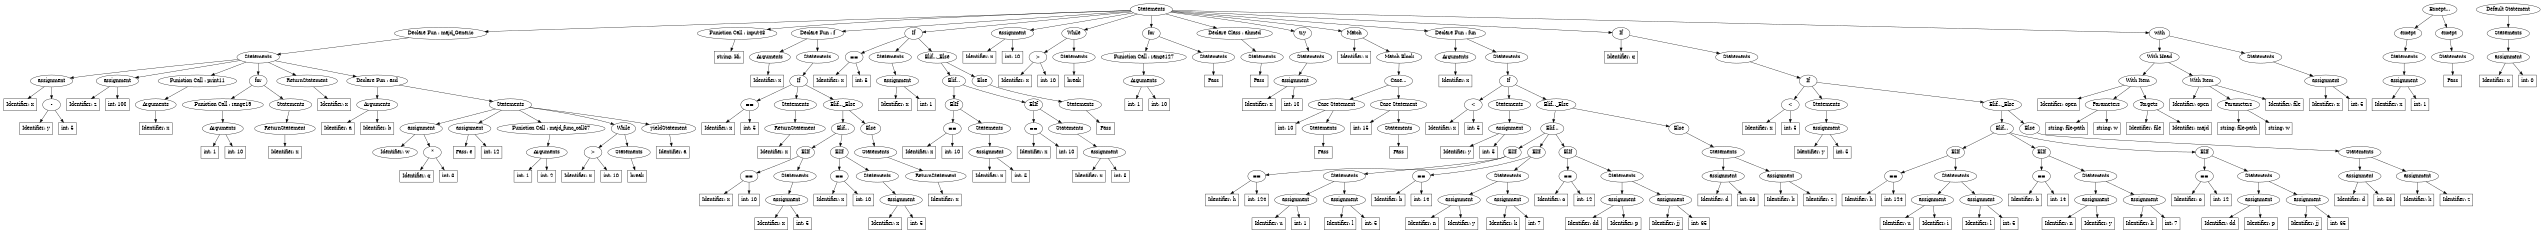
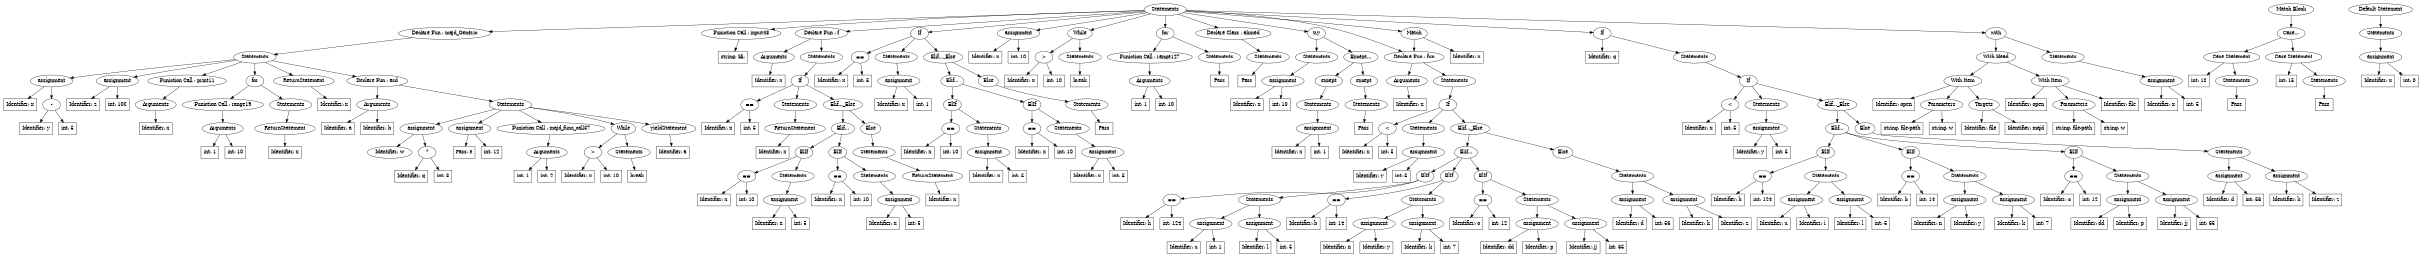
edge "try" -> "Except...": added
edge "Match" -> "Match Block": now "Match" -> "Declare Fun : fun"
